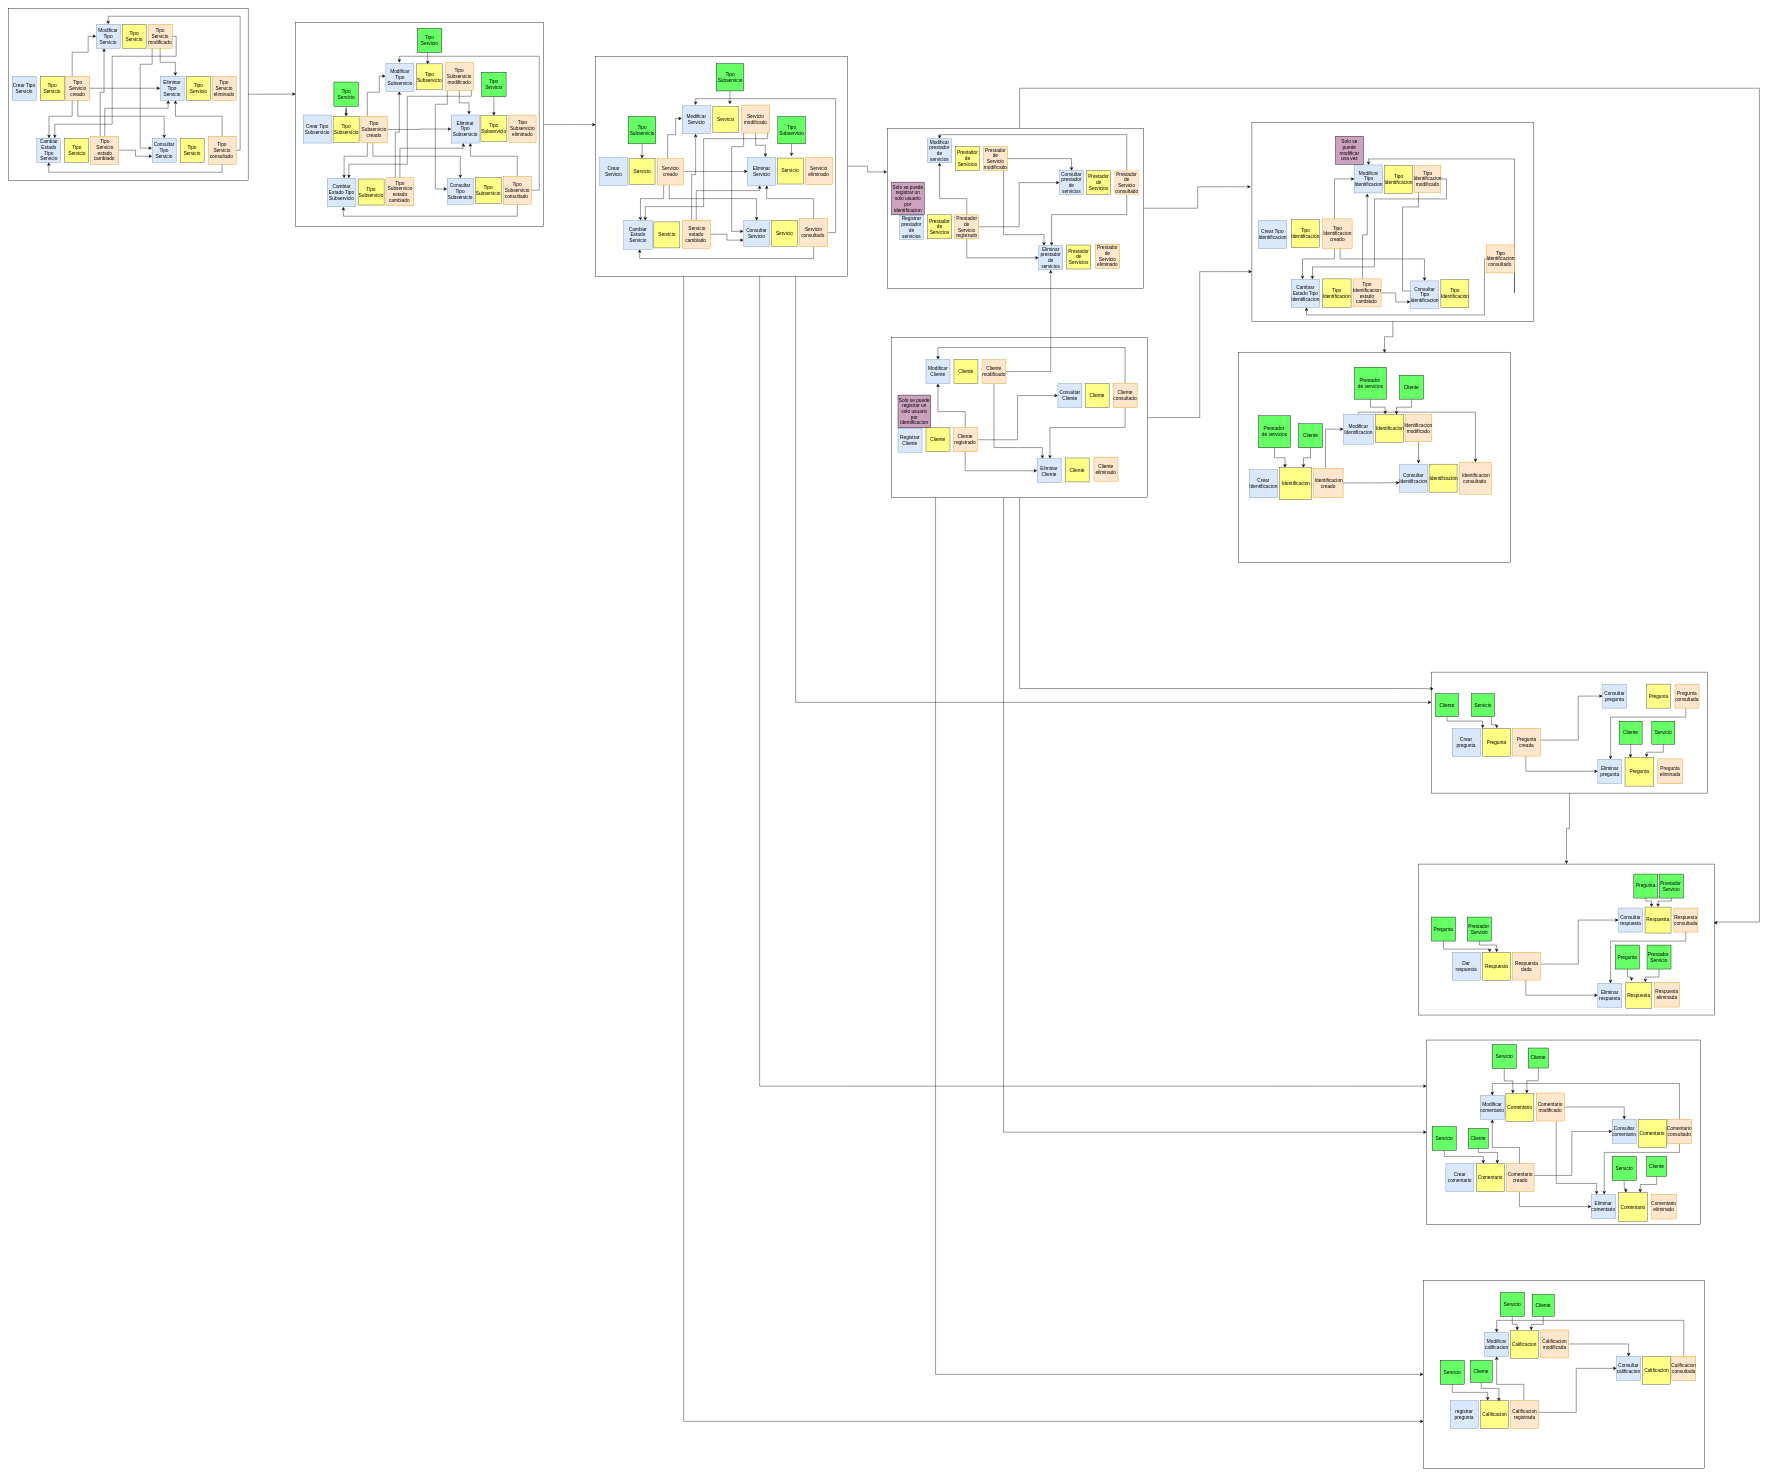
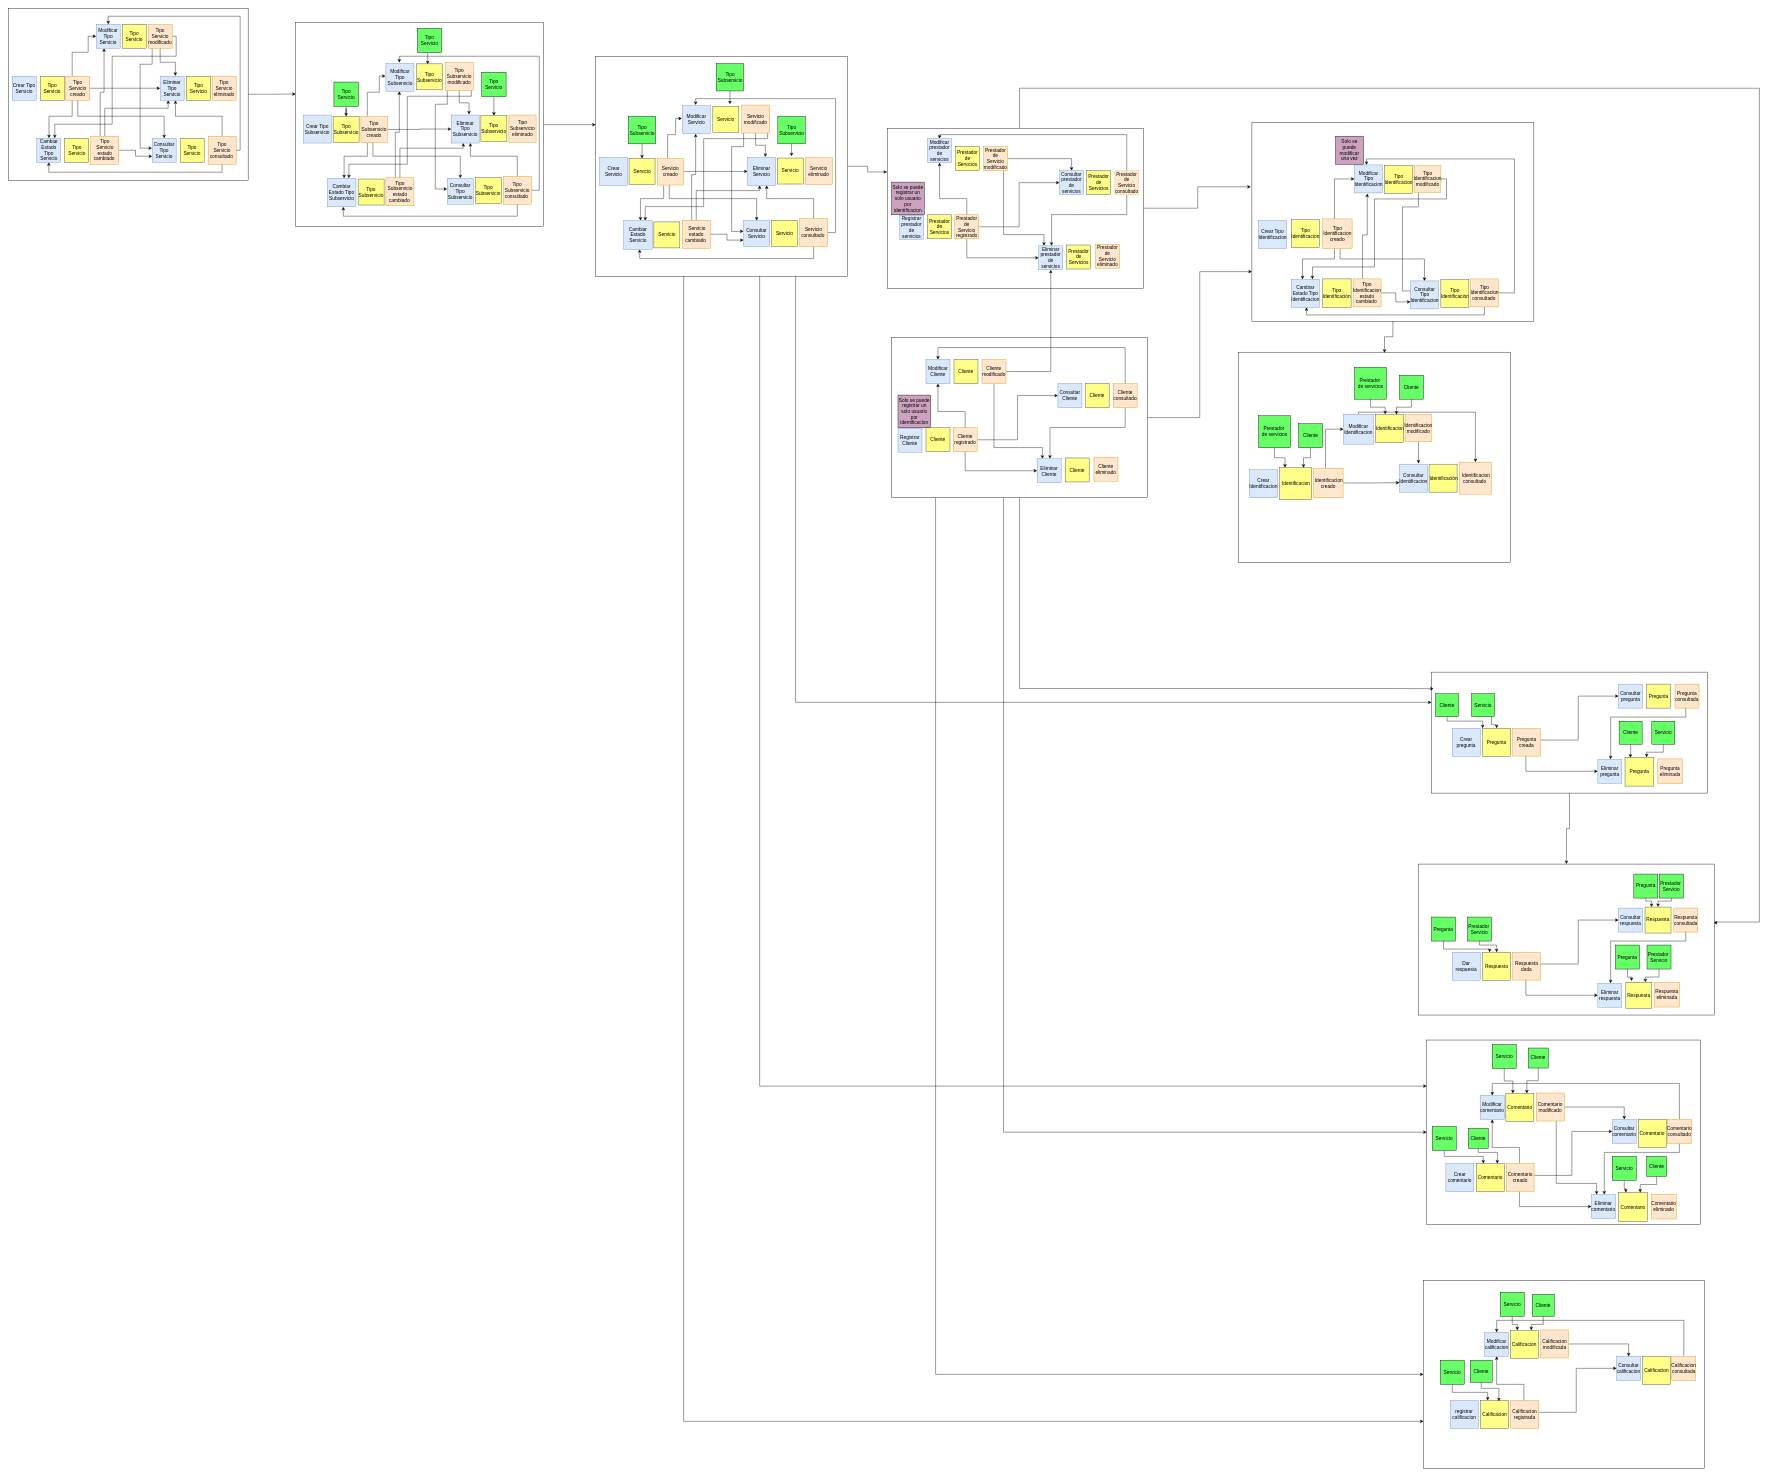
node "Tipo Identificacion consultado": moved (1501, 259) -> (1485, 293)
node "Consultar pregunta": moved (1615, 696) -> (1631, 696)
node "registrar pregunta": label "registrar pregunta" -> "registrar calificacion"
